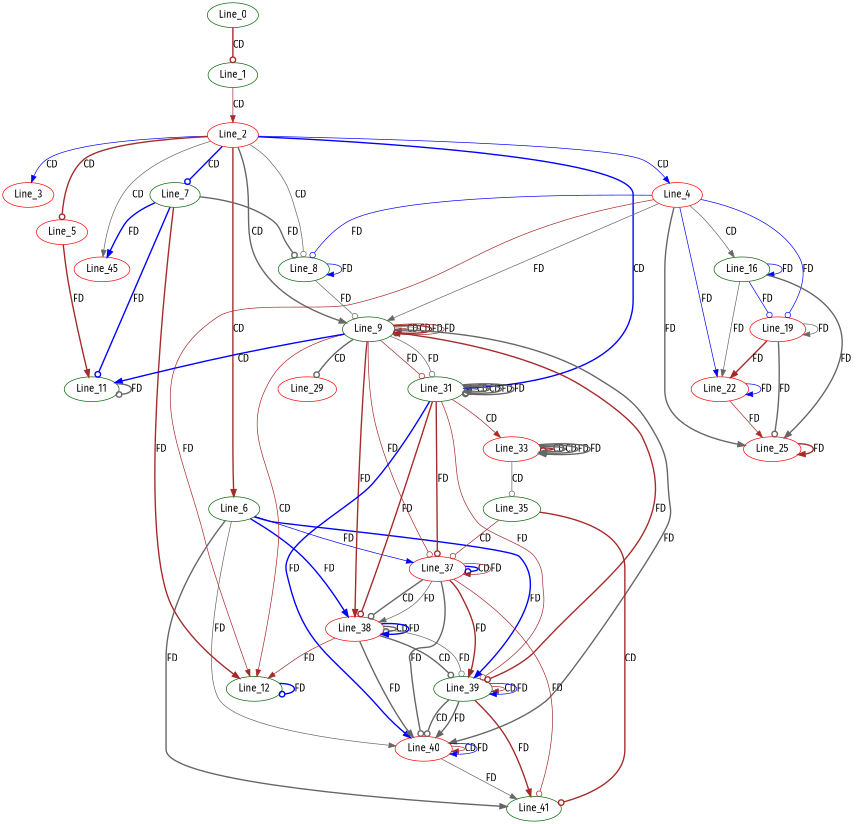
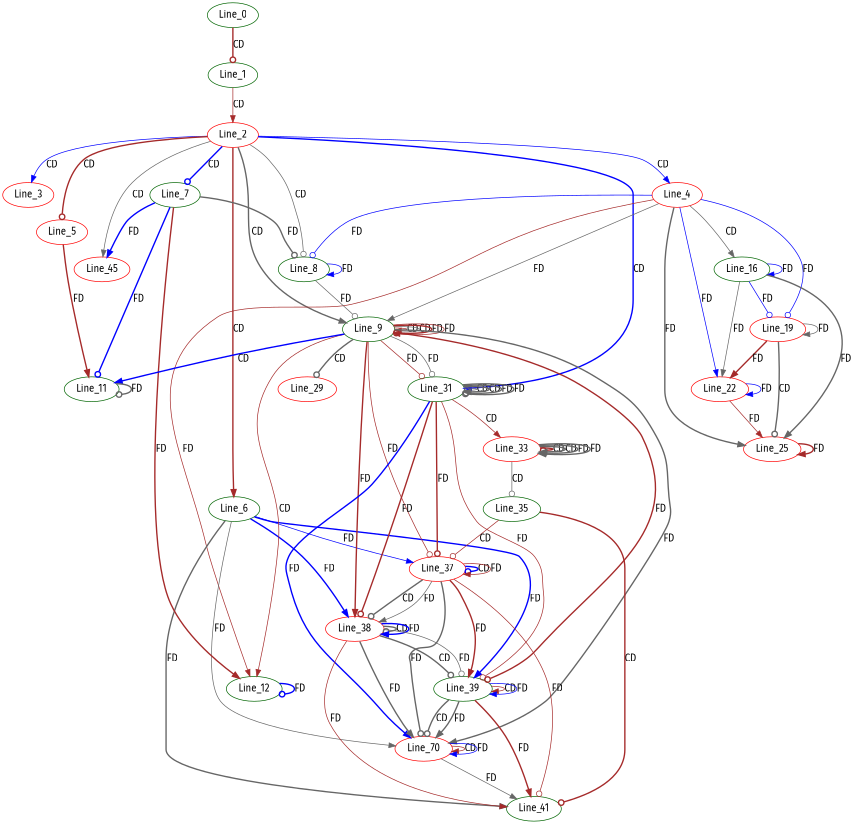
edge "Line_19" -> "Line_25": label "FD" -> "CD"
edge "Line_38" -> "Line_12": now "Line_38" -> "Line_41"
node "Line_40": label "Line_40" -> "Line_70"
